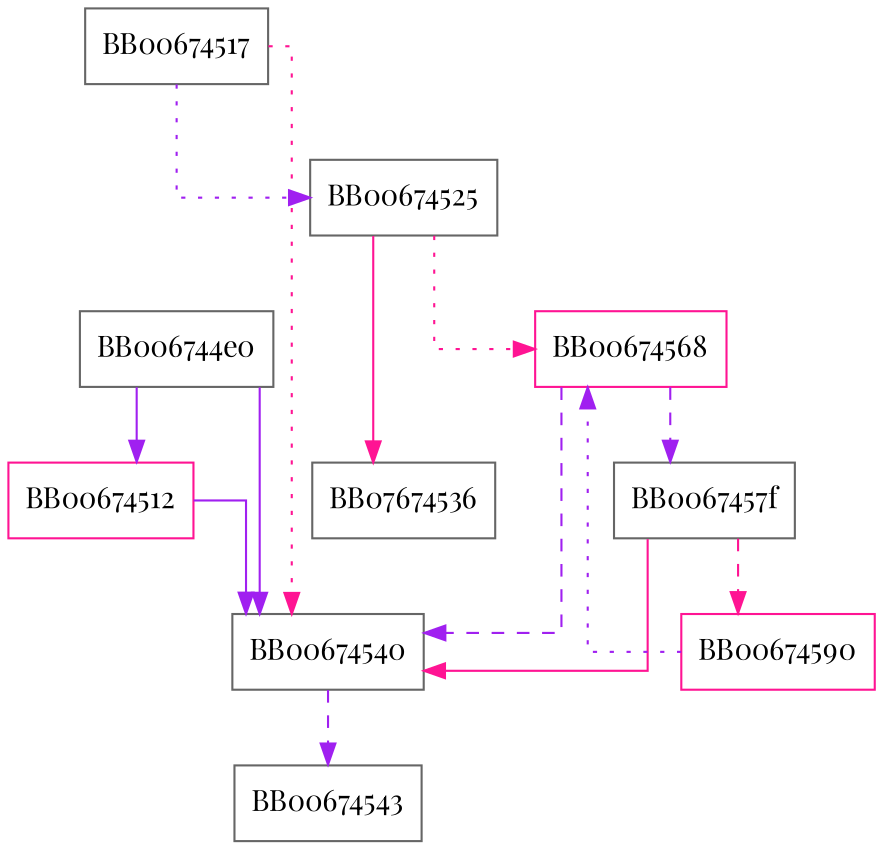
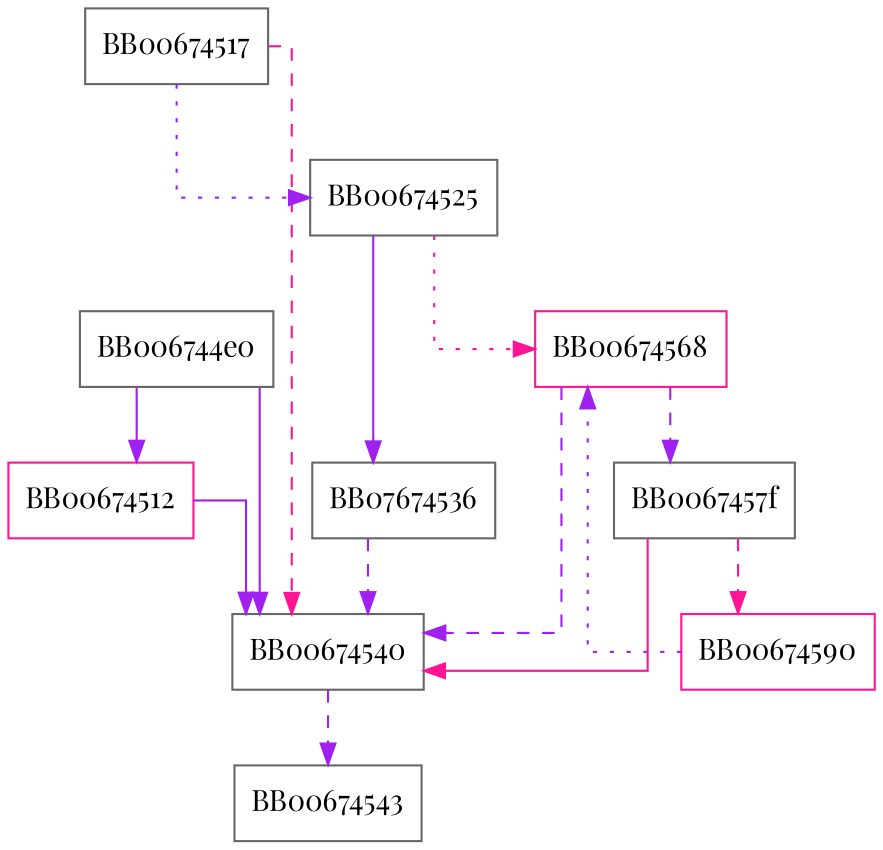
edge "BB00674517" -> "BB00674540": style dotted -> dashed
edge "BB00674525" -> "BB07674536": color deeppink -> purple
edge "BB07674536" -> "BB00674540": added
